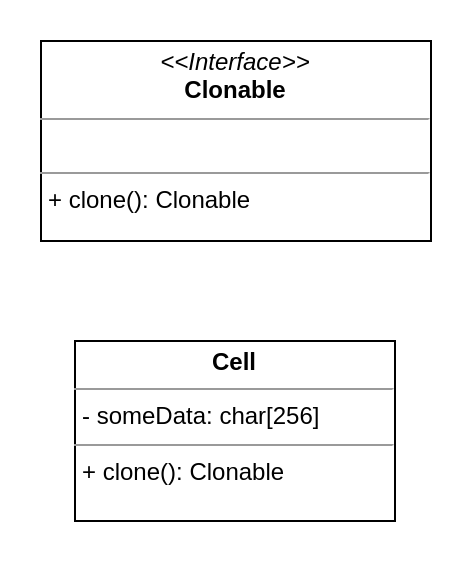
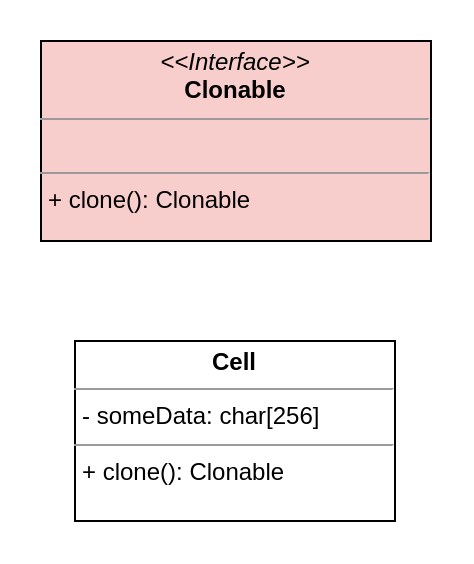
node "<<Interface>> Clonable + clone(): Clonable": fillcolor #ffffff -> #f8cecc
